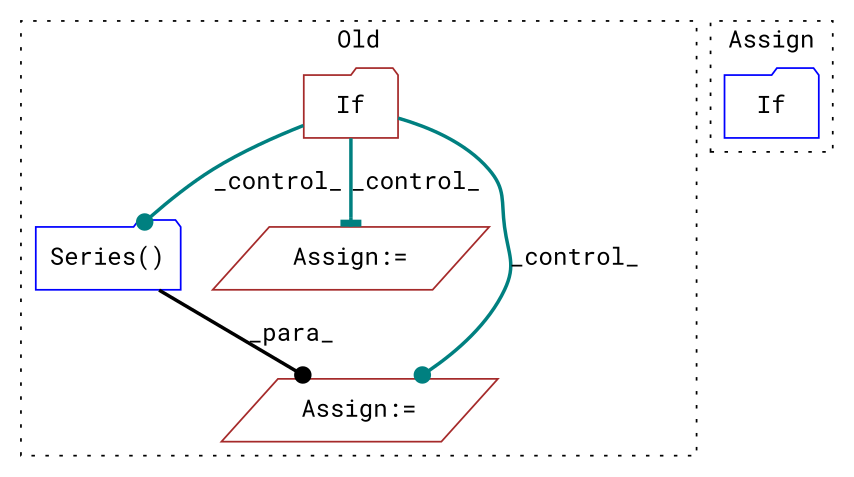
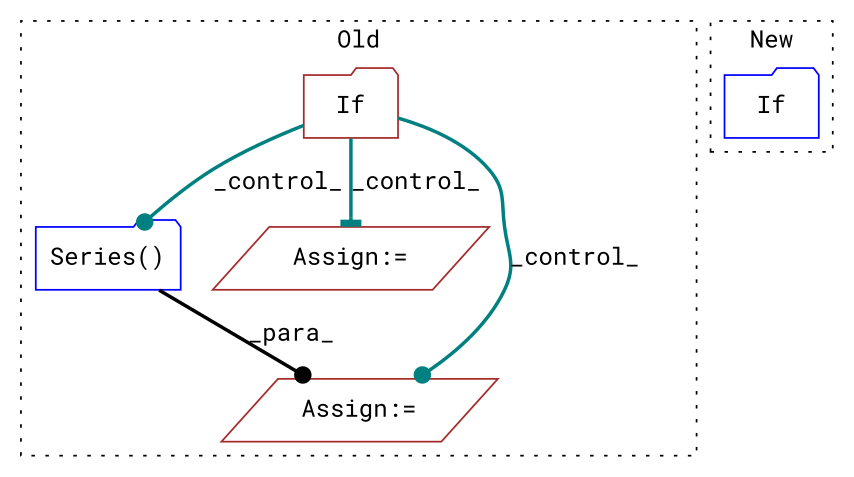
cluster "Assign": label "Assign" -> "New"
